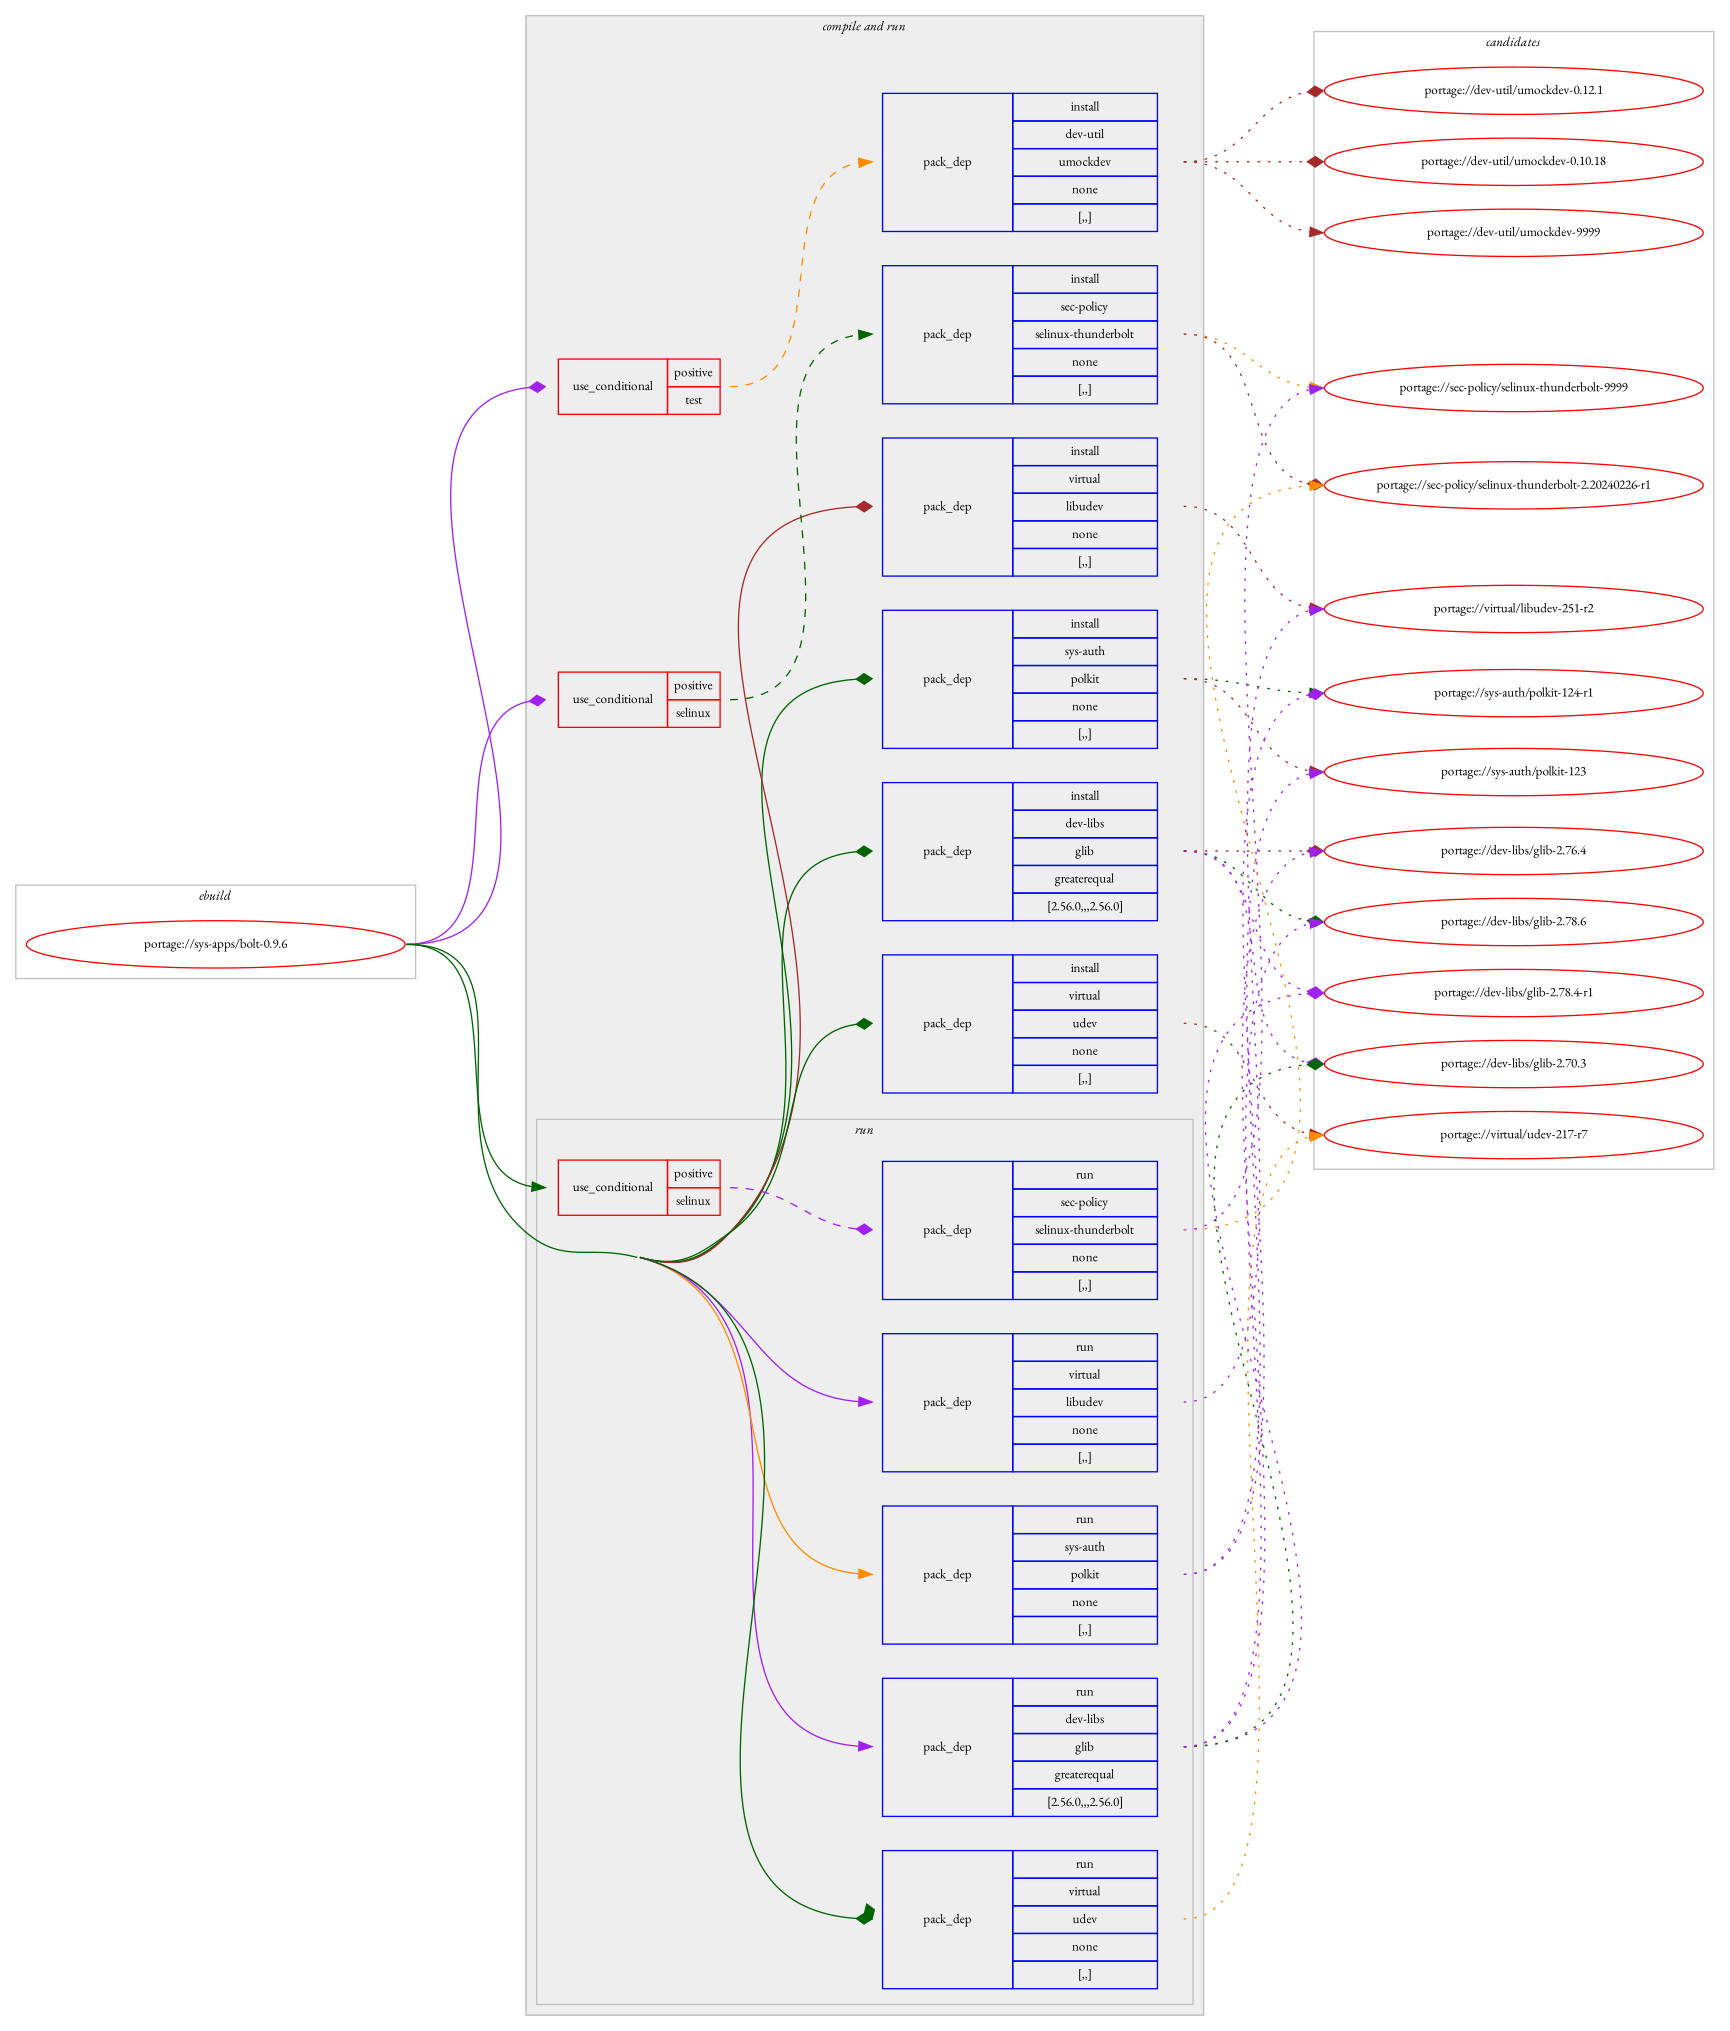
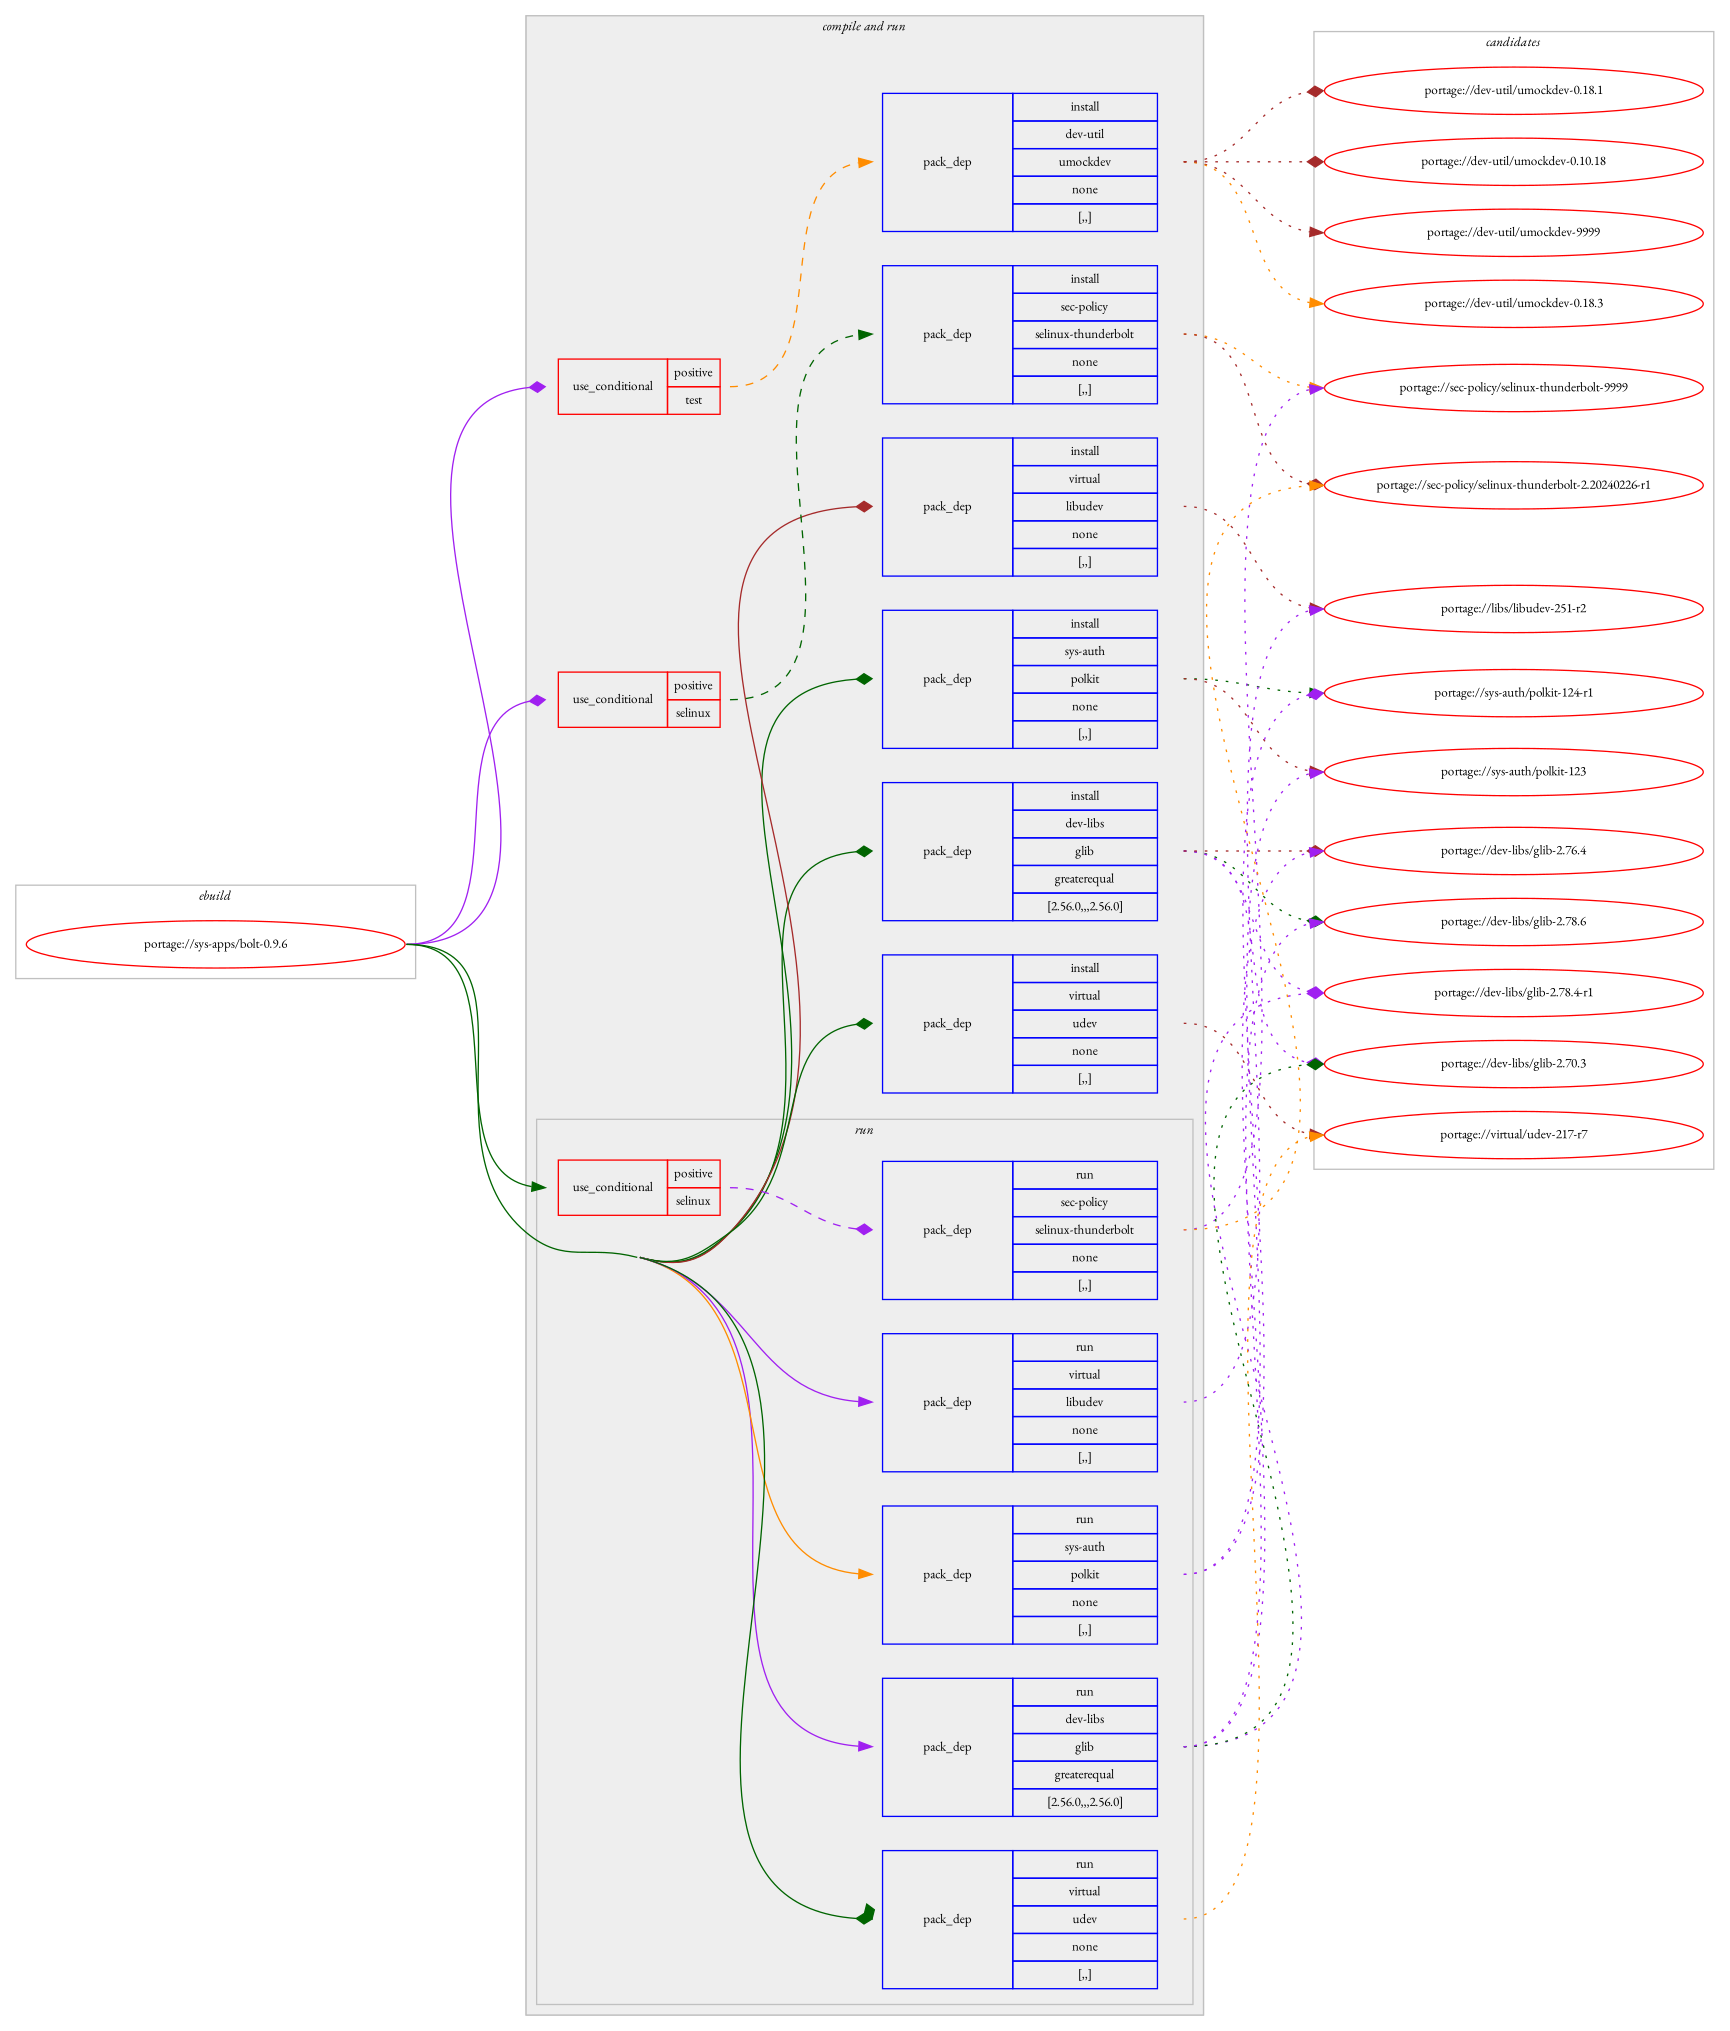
node "portage://dev-util/umockdev-0.12.1": label "portage://dev-util/umockdev-0.12.1" -> "portage://dev-util/umockdev-0.18.1"
node "portage://dev-util/umockdev-0.18.3": added
node "portage://virtual/libudev-251-r2": label "portage://virtual/libudev-251-r2" -> "portage://libs/libudev-251-r2"
